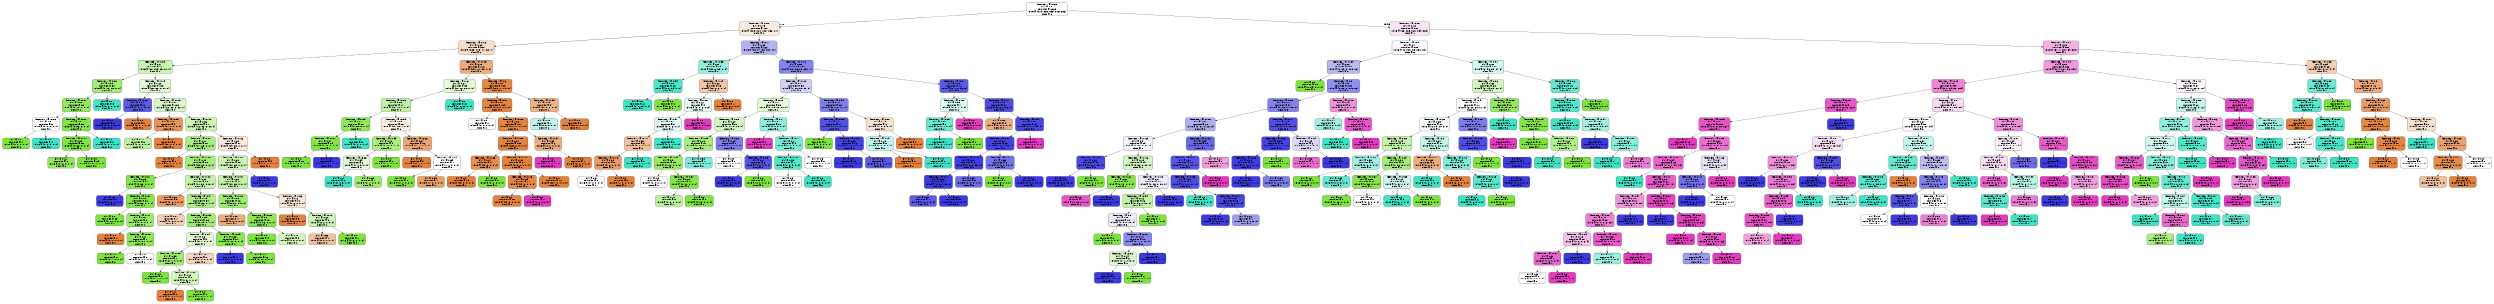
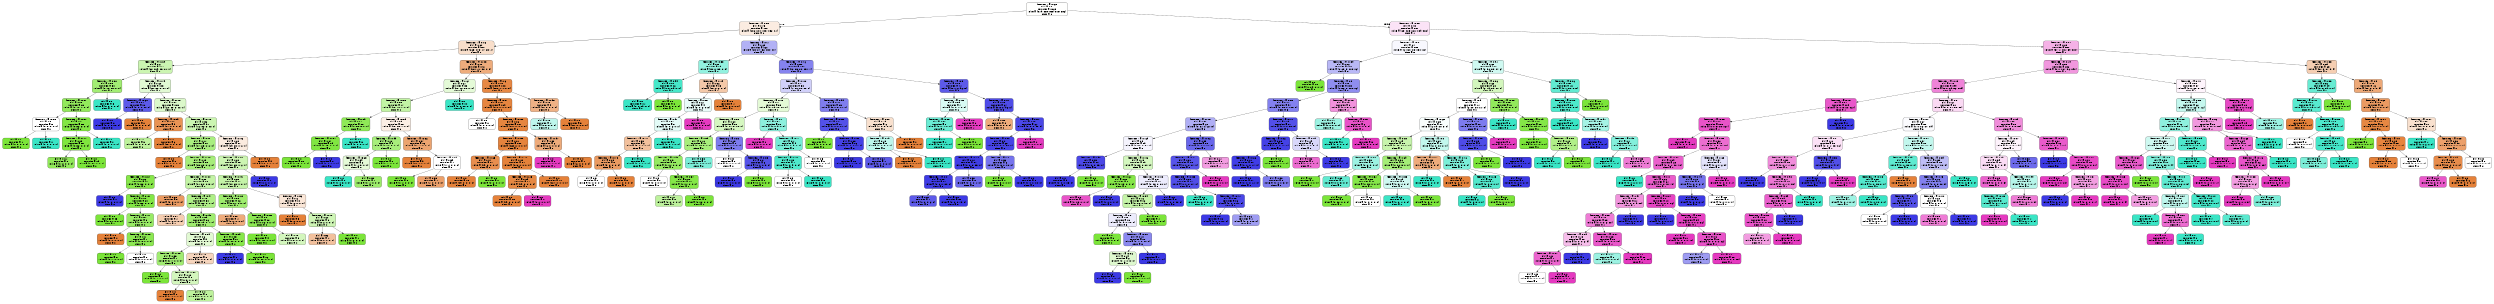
node "gini = 0.44 samples = 2 value = [2, 0, 1, 0, 0] class = 0": fillcolor #f2c09c -> #e957ca
node "gini = 0.0 samples = 4 value = [0, 0, 0, 0, 4] class = 4": fillcolor #a7ee7b -> #e539c0
node "gini = 0.0 samples = 3 value = [0, 3, 0, 0, 0] class = 1": fillcolor #7be539 -> #bdf29c
